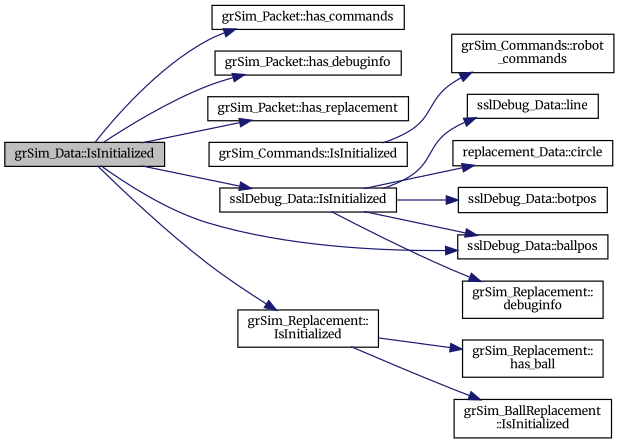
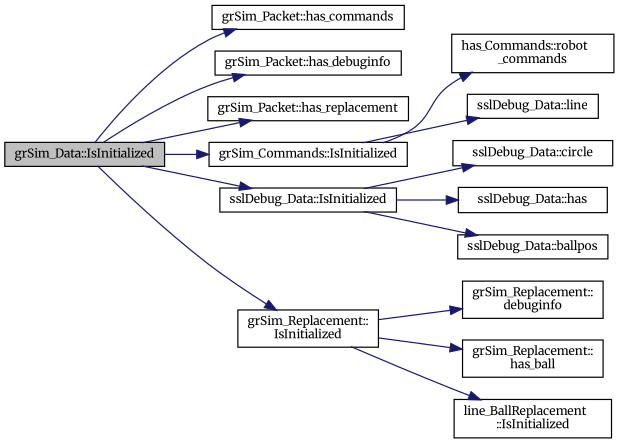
node "grSim_Commands::robot _commands": label "grSim_Commands::robot _commands" -> "has_Commands::robot _commands"
node "replacement_Data::circle": label "replacement_Data::circle" -> "sslDebug_Data::circle"
edge "sslDebug_Data::IsInitialized" -> "sslDebug_Data::line": now "grSim_Commands::IsInitialized" -> "sslDebug_Data::line"
node "sslDebug_Data::botpos": label "sslDebug_Data::botpos" -> "sslDebug_Data::has"
edge "grSim_Data::IsInitialized" -> "sslDebug_Data::ballpos": now "grSim_Data::IsInitialized" -> "grSim_Commands::IsInitialized"
edge "sslDebug_Data::IsInitialized" -> "grSim_Replacement:: debuginfo": now "grSim_Replacement:: IsInitialized" -> "grSim_Replacement:: debuginfo"
node "grSim_BallReplacement ::IsInitialized": label "grSim_BallReplacement ::IsInitialized" -> "line_BallReplacement ::IsInitialized"
